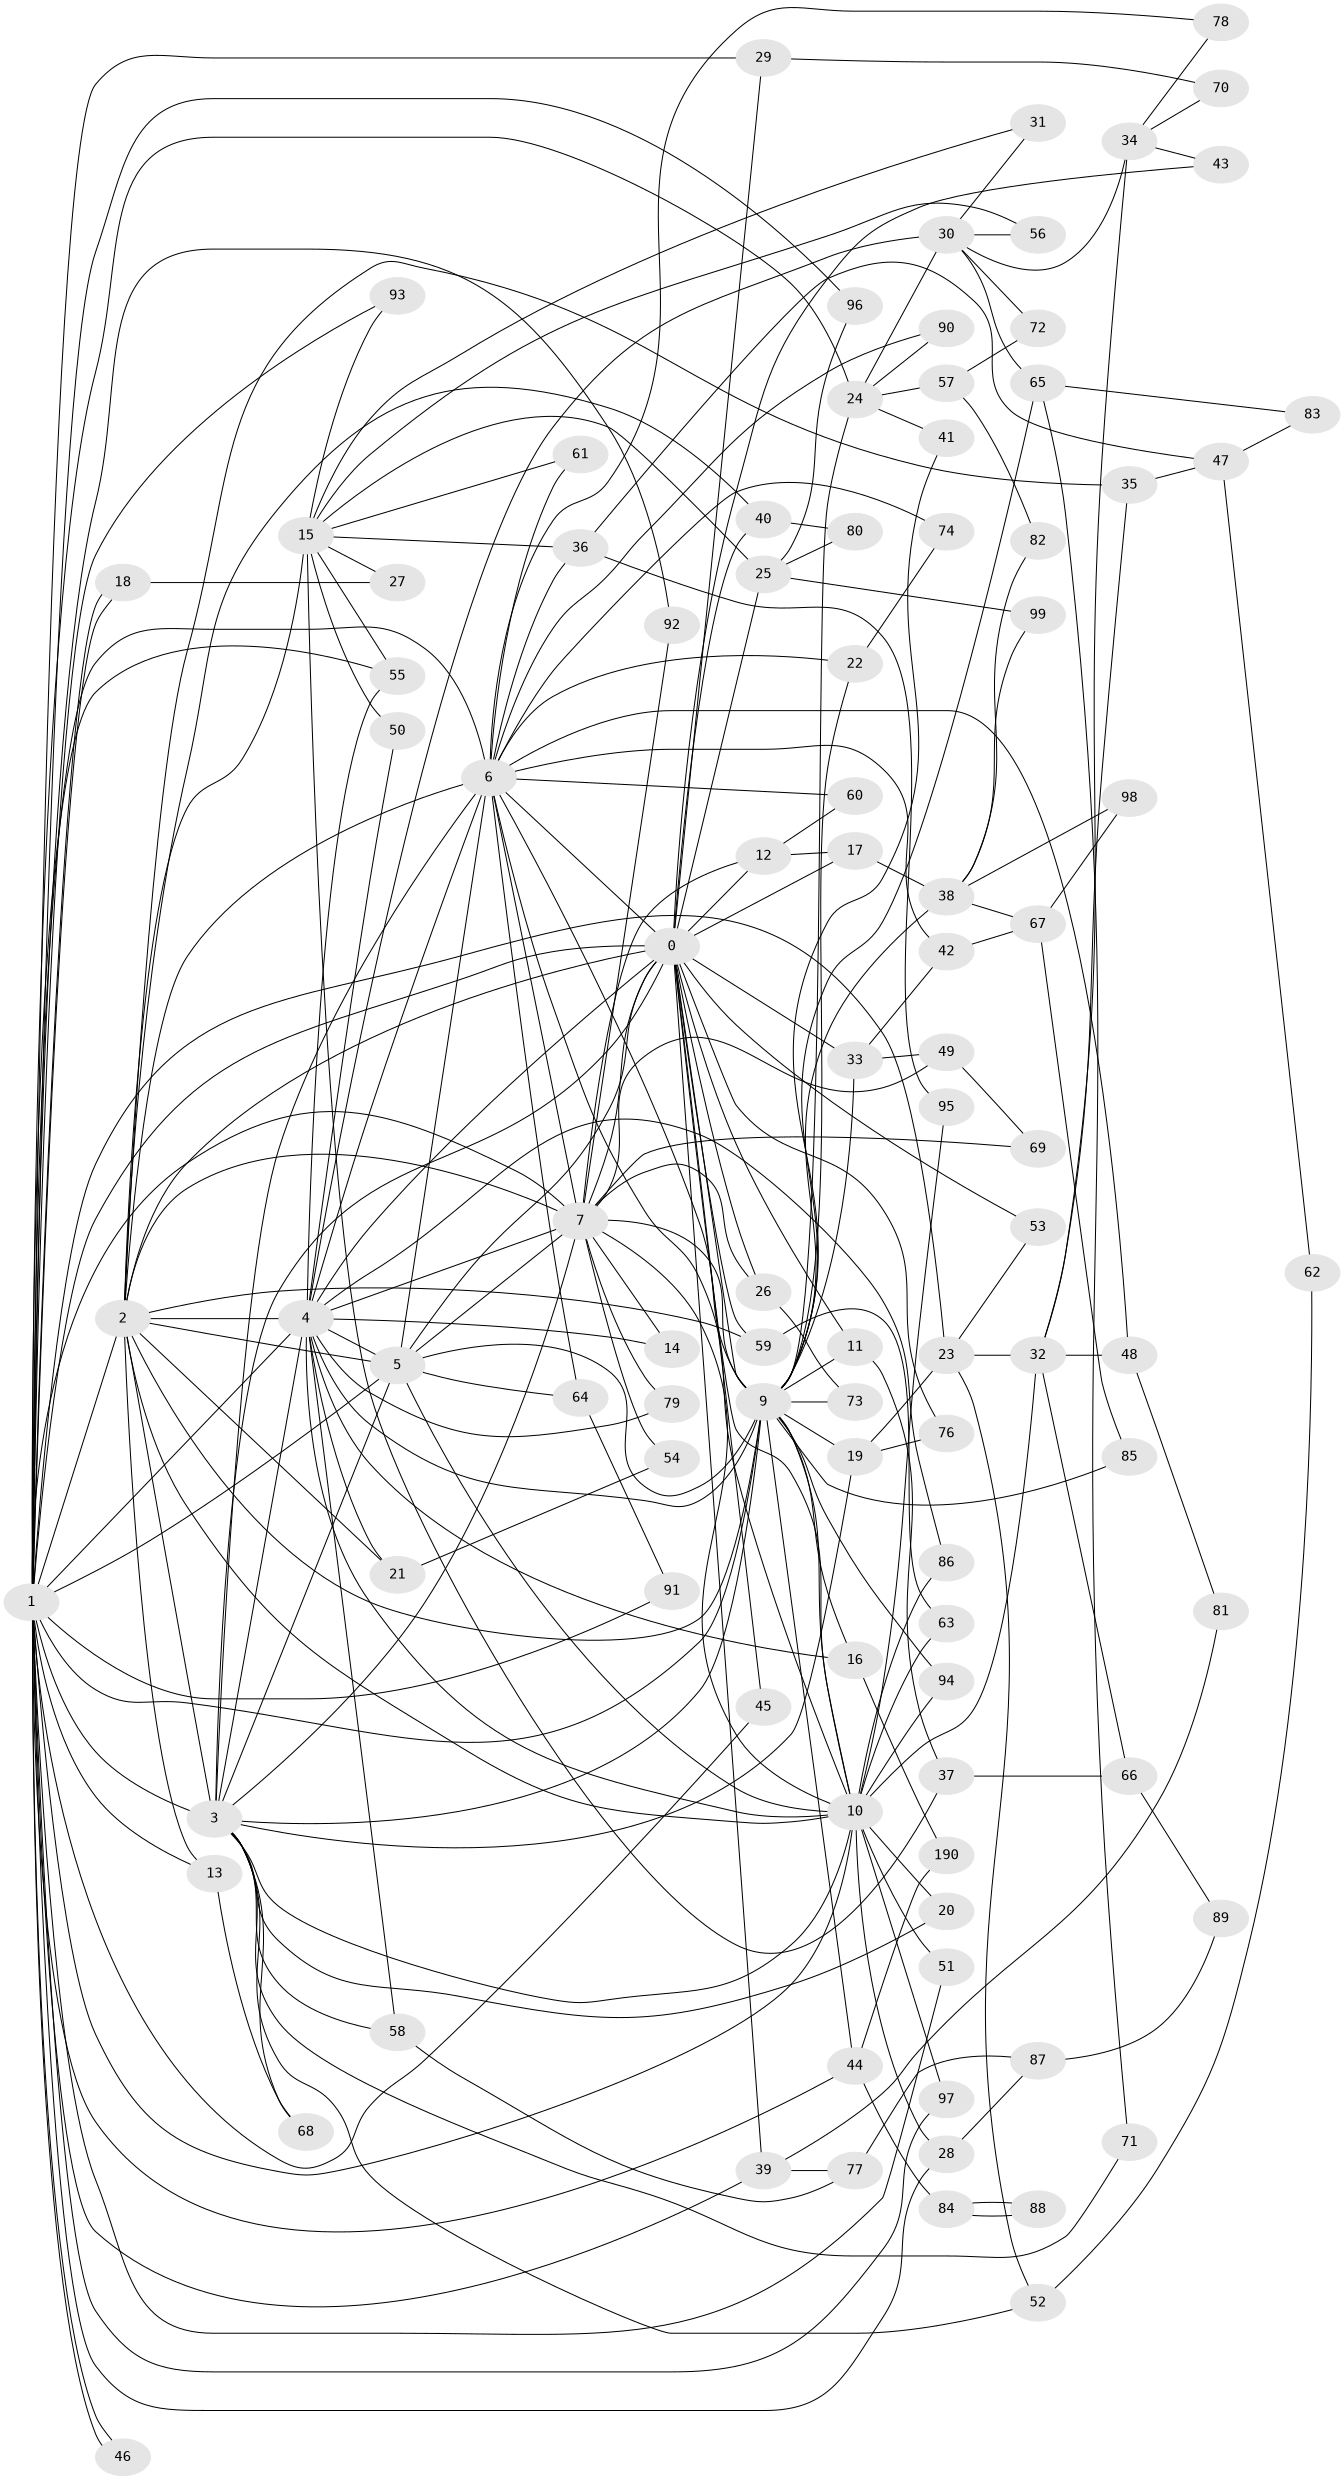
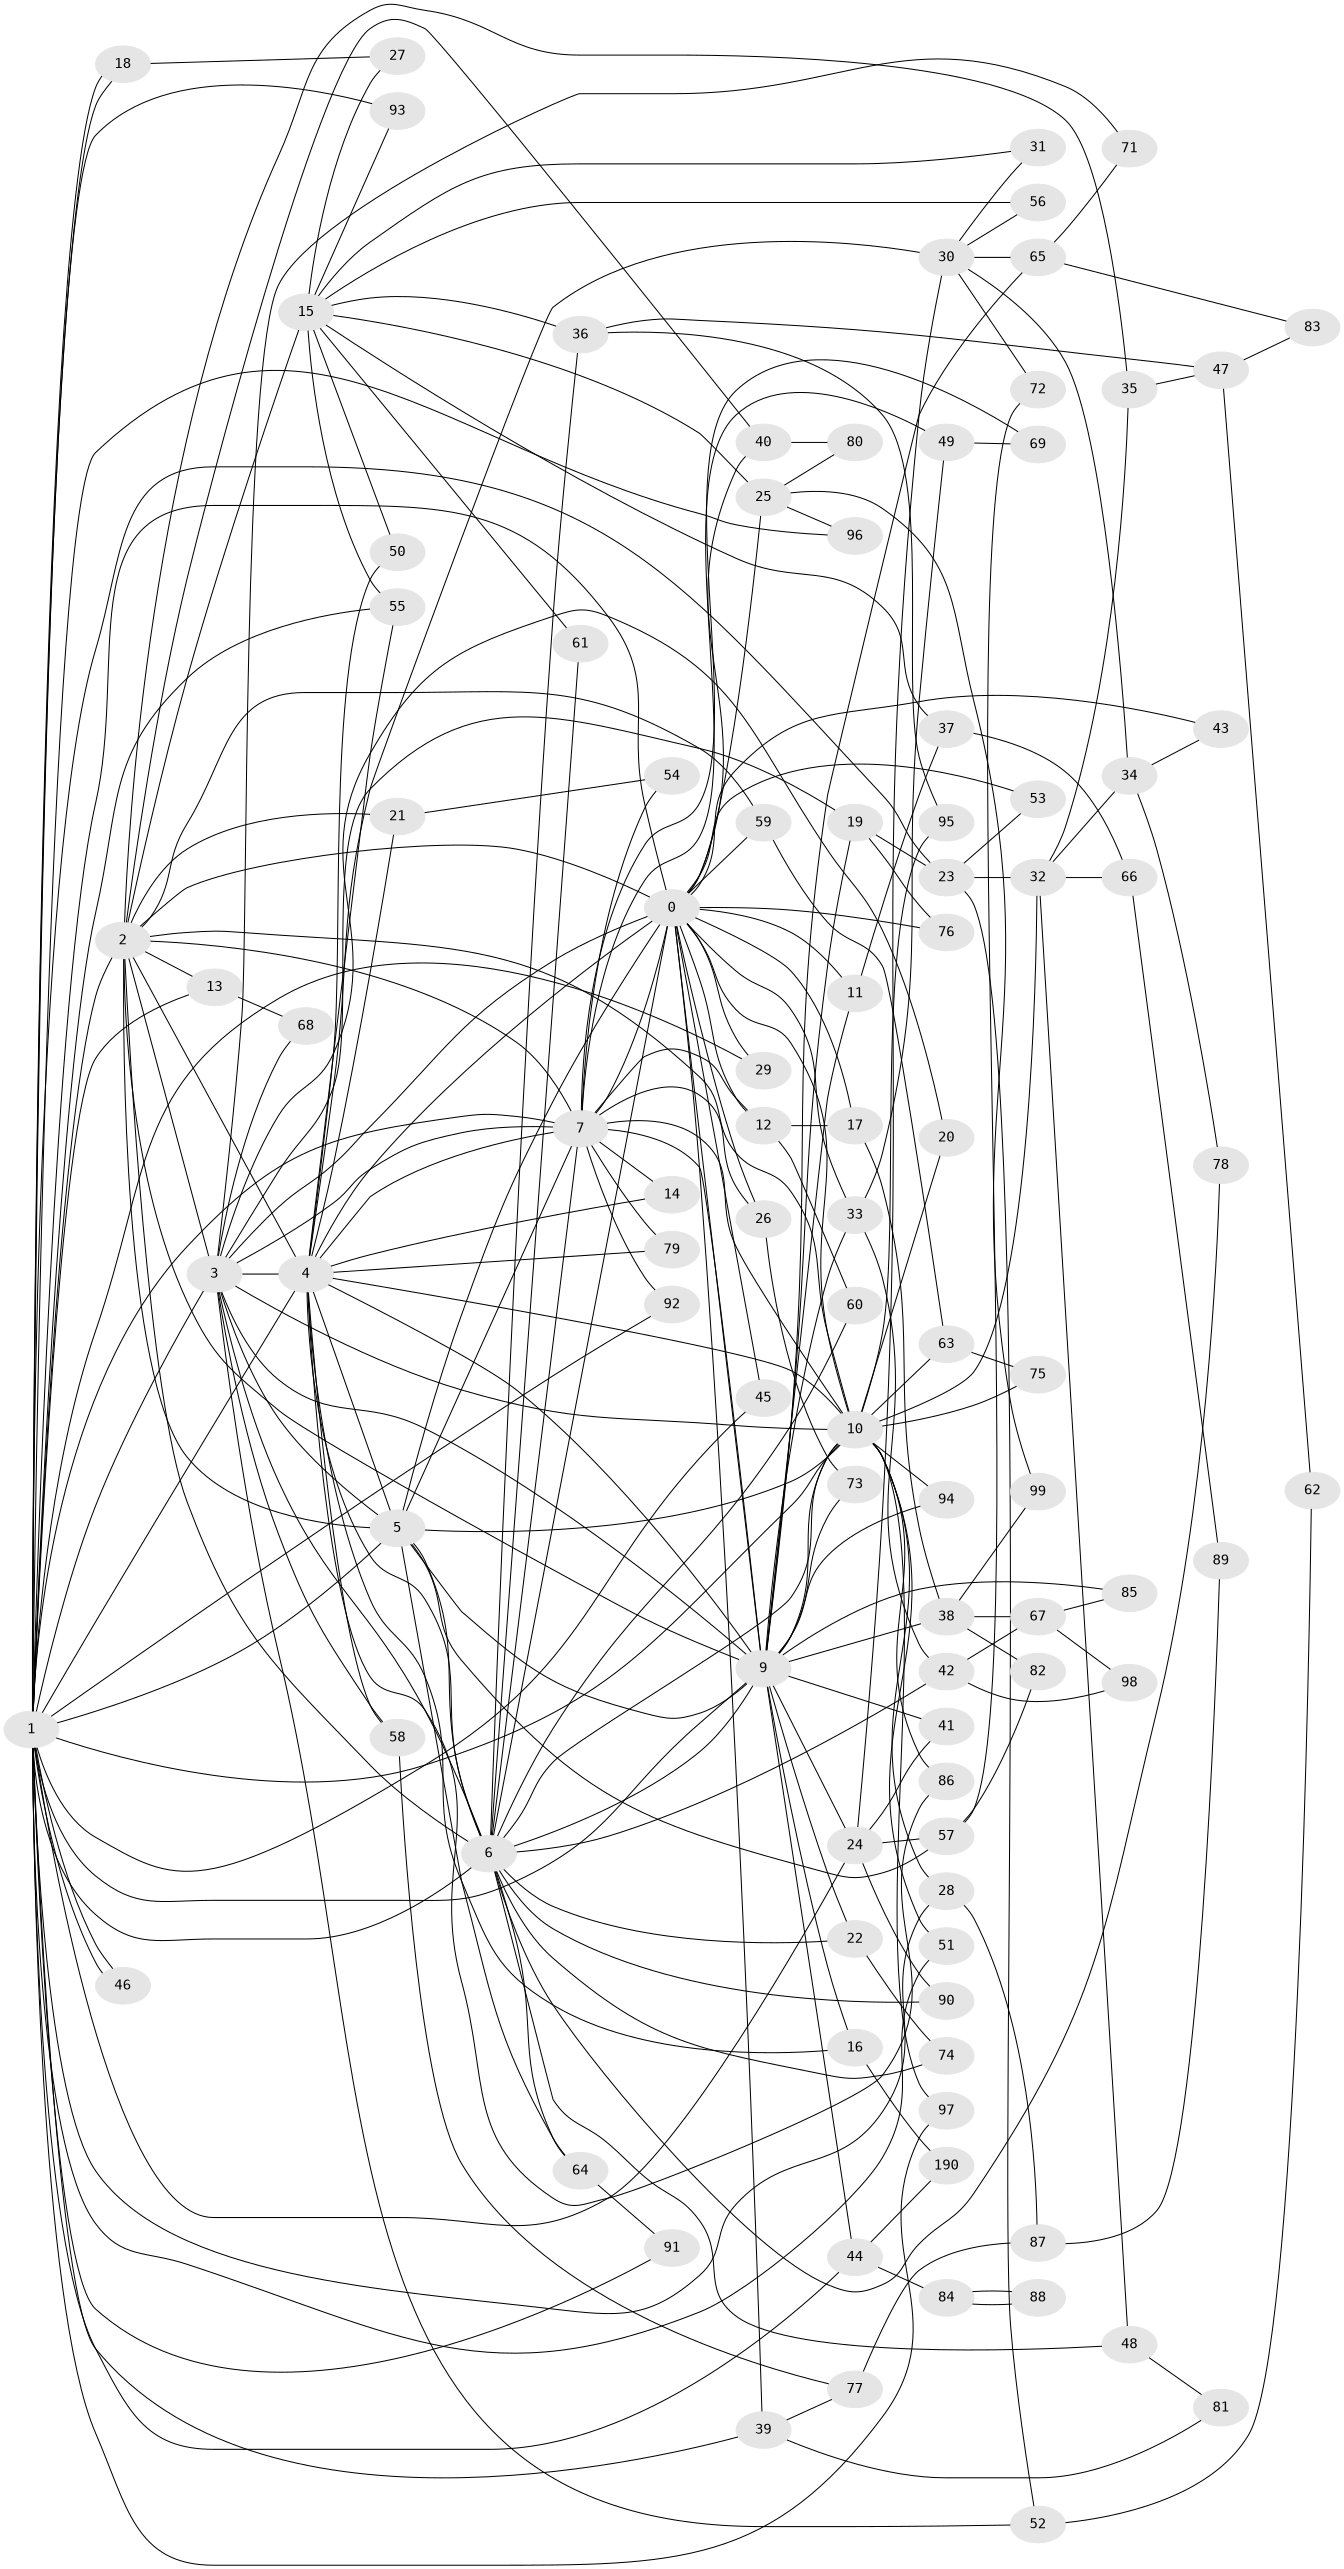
node "70": removed
edge "98" -- "38": now "98" -- "42"
node "75": added
edge "5" -- "57": added
